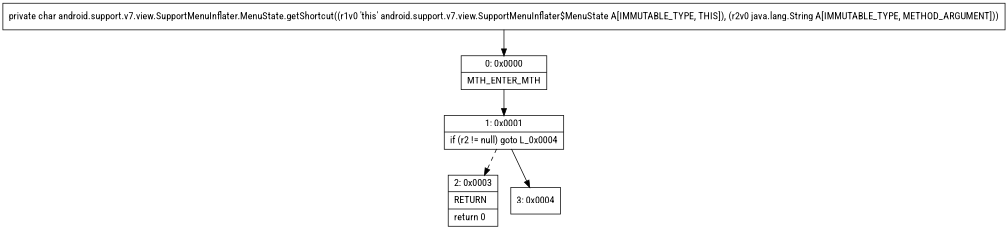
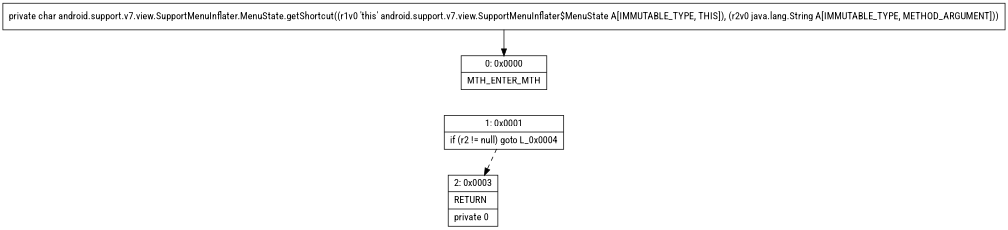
edge "0: 0x0000" -> "1: 0x0001": removed
node "3: 0x0004": removed
node "2: 0x0003": text "return 0" -> "private 0"
